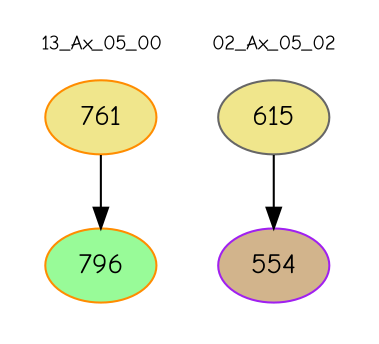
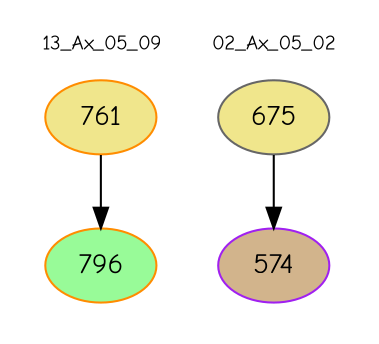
cluster "13_Ax_05_00": label "13_Ax_05_00" -> "13_Ax_05_09"
node "615": label "615" -> "675"
node "554": label "554" -> "574"
